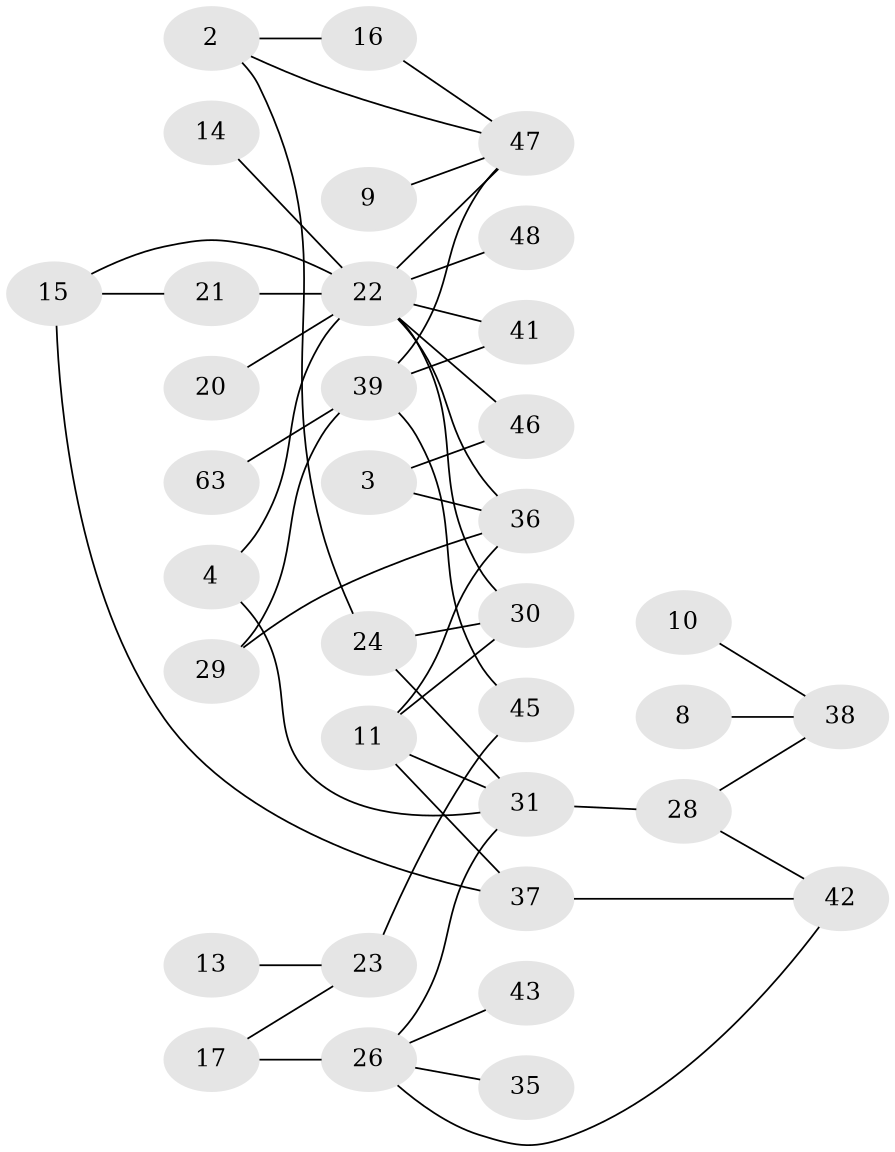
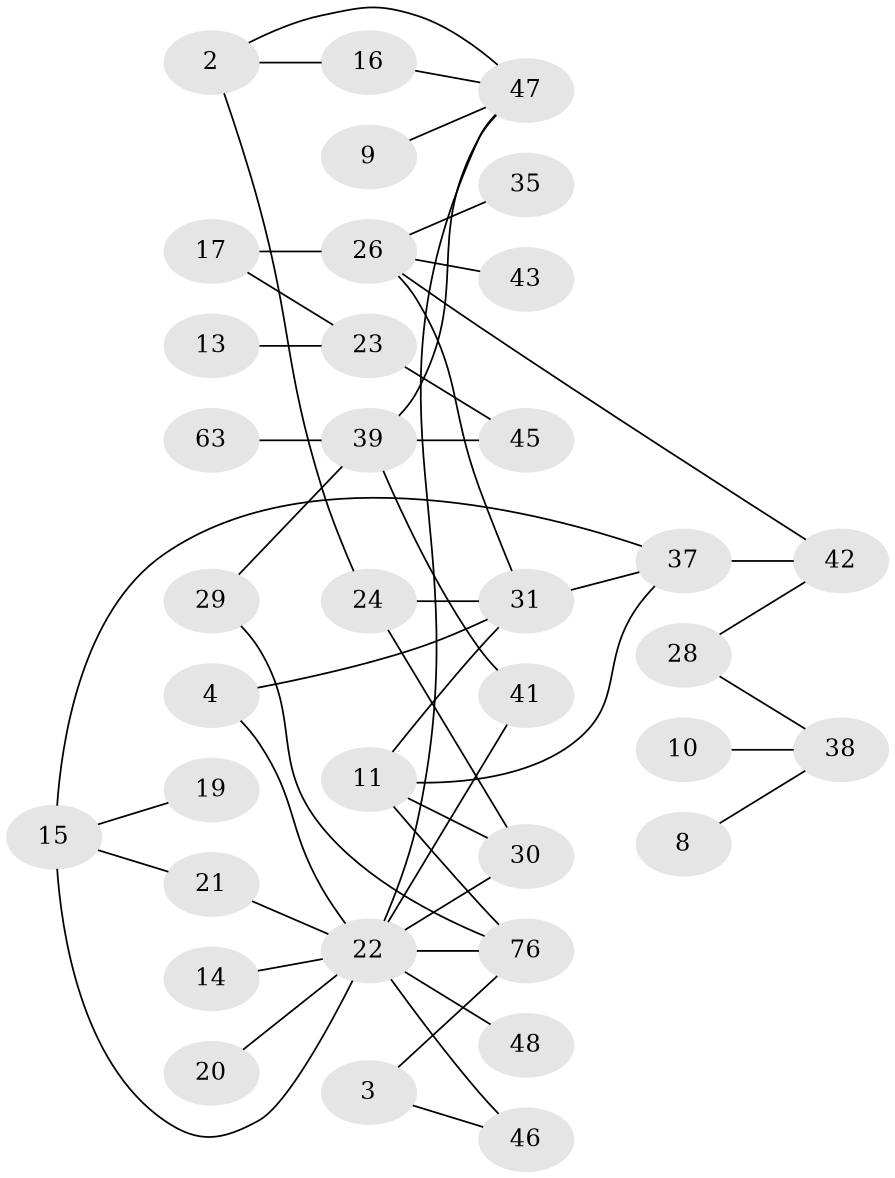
node "36": label "36" -> "76"
node "19": added
edge "31" -- "28": now "31" -- "37"
